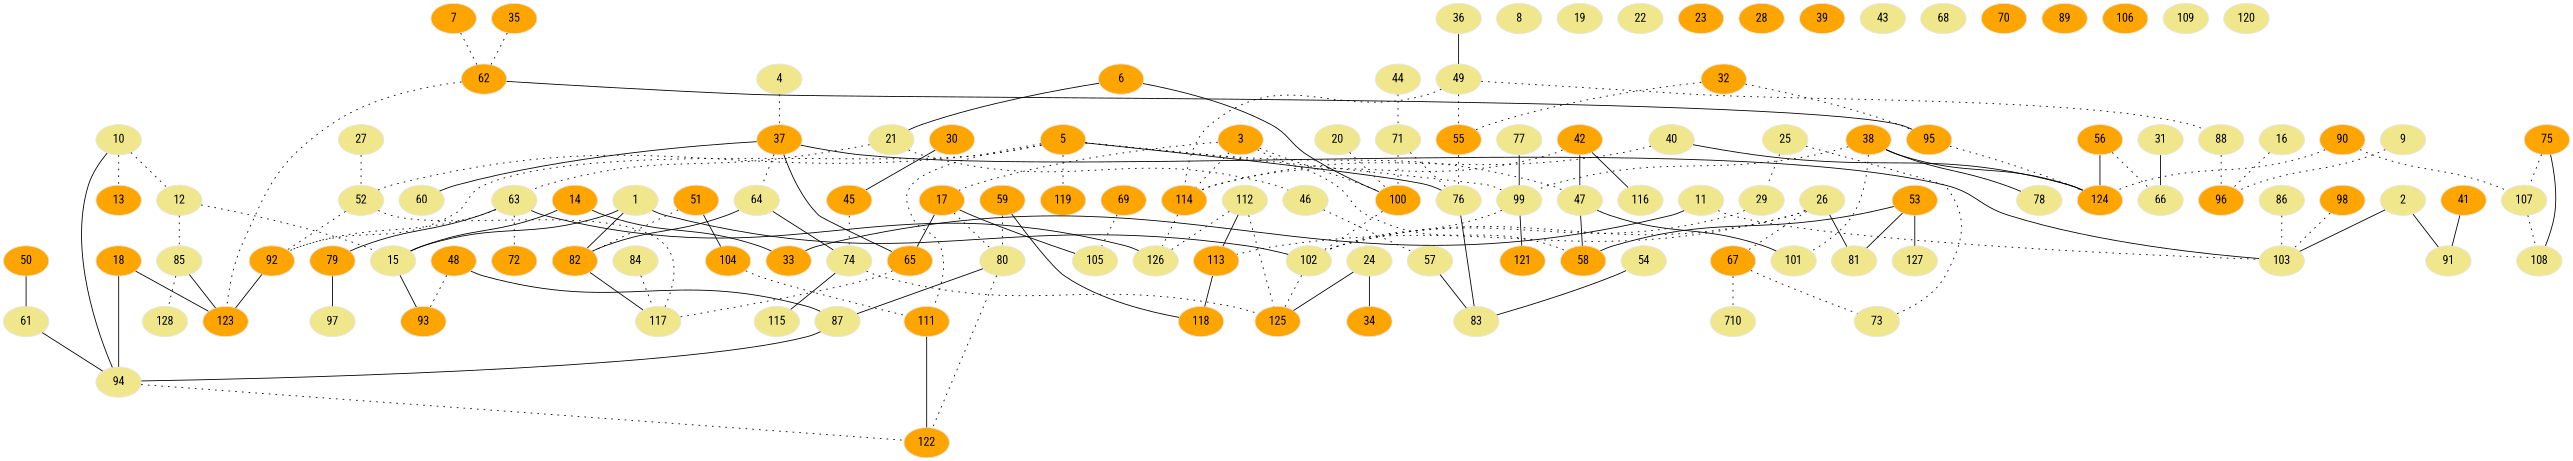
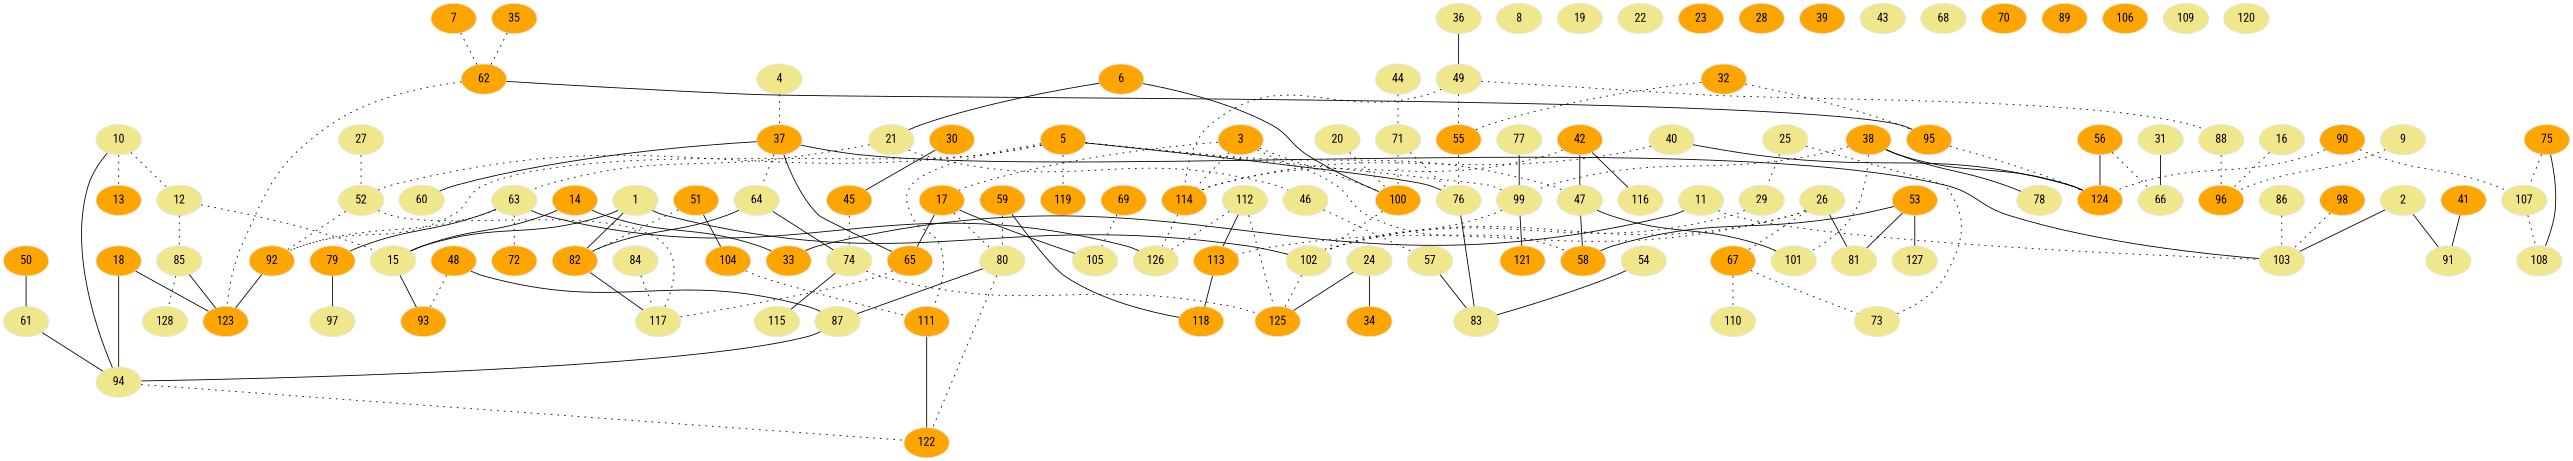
node "710": label "710" -> "110"
